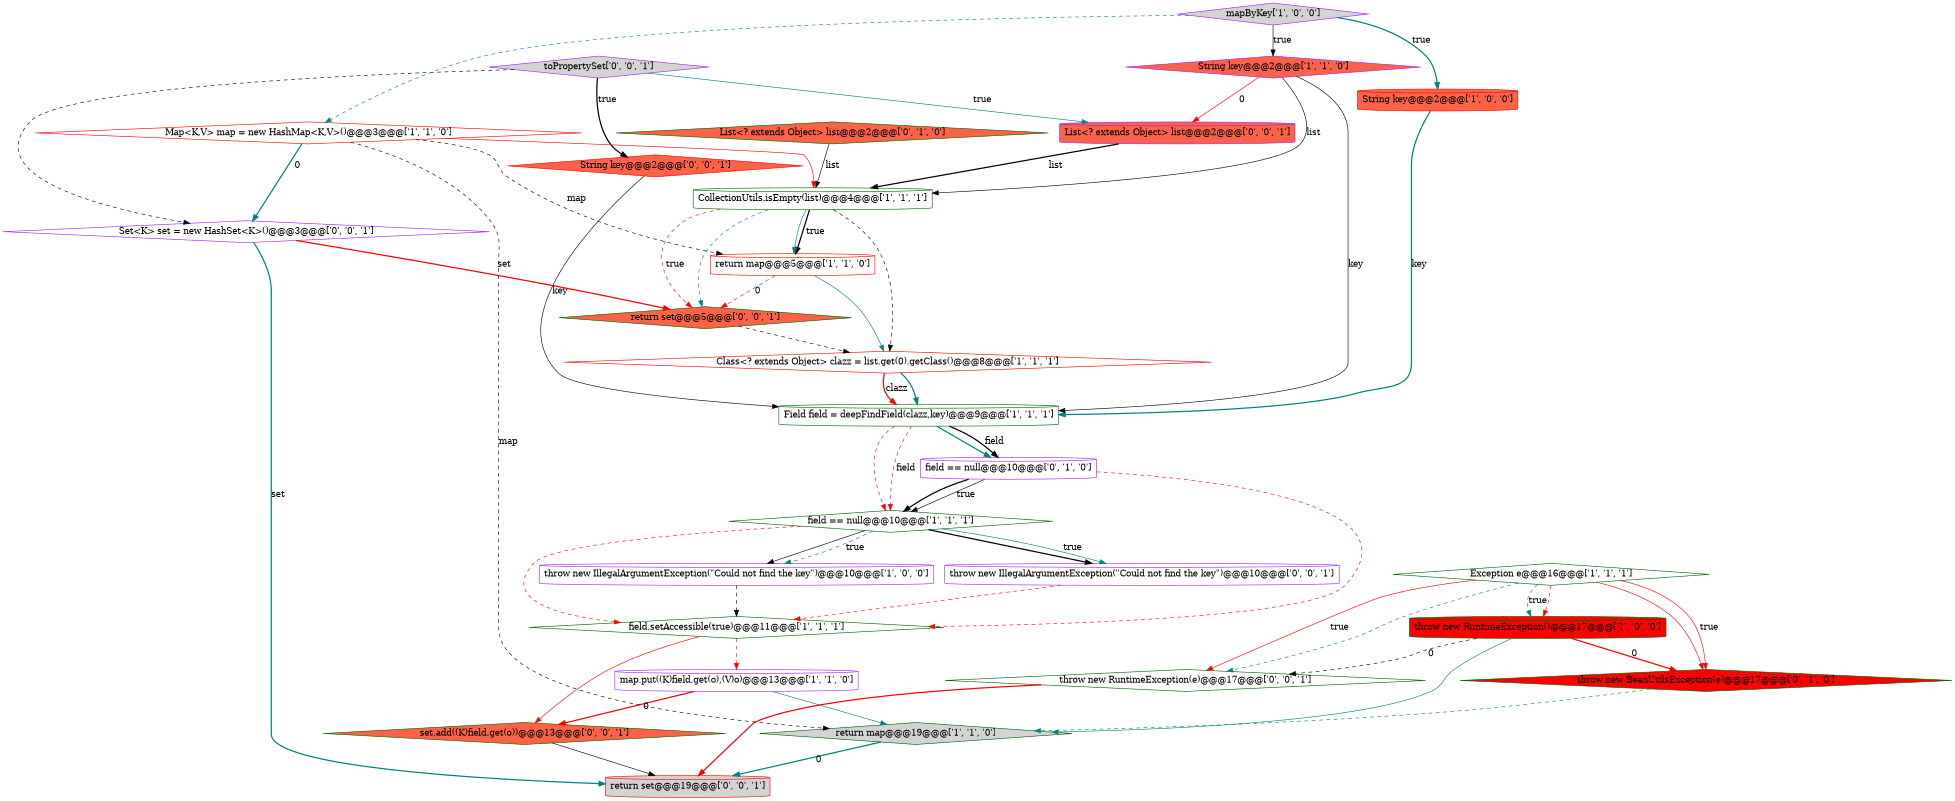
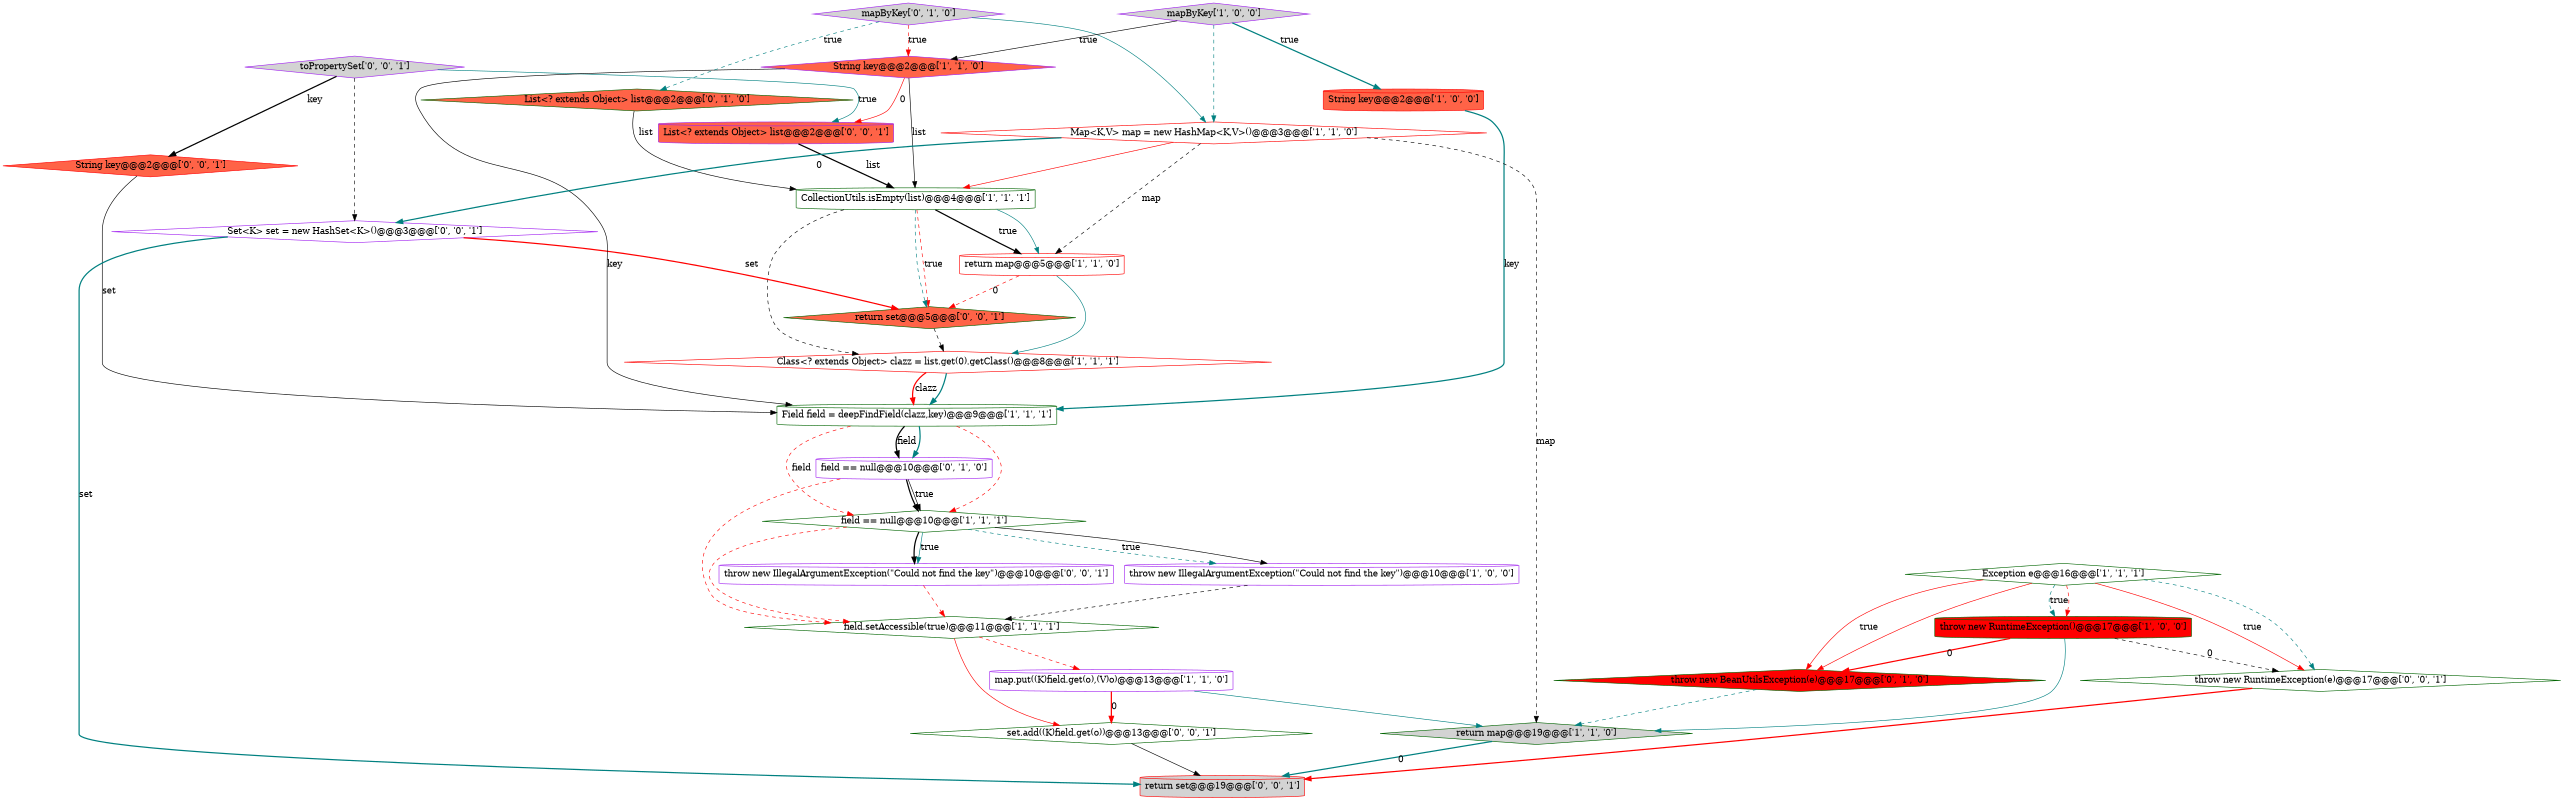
node "mapByKey['0', '1', '0']": added
edge "toPropertySet['0', '0', '1']" -> "String key@@@2@@@['0', '0', '1']": label "true" -> "key"
edge "String key@@@2@@@['0', '0', '1']" -> "Field field = deepFindField(clazz,key)@@@9@@@['1', '1', '1']": label "key" -> "set"
node "set.add((K)field.get(o))@@@13@@@['0', '0', '1']": fillcolor tomato -> white
